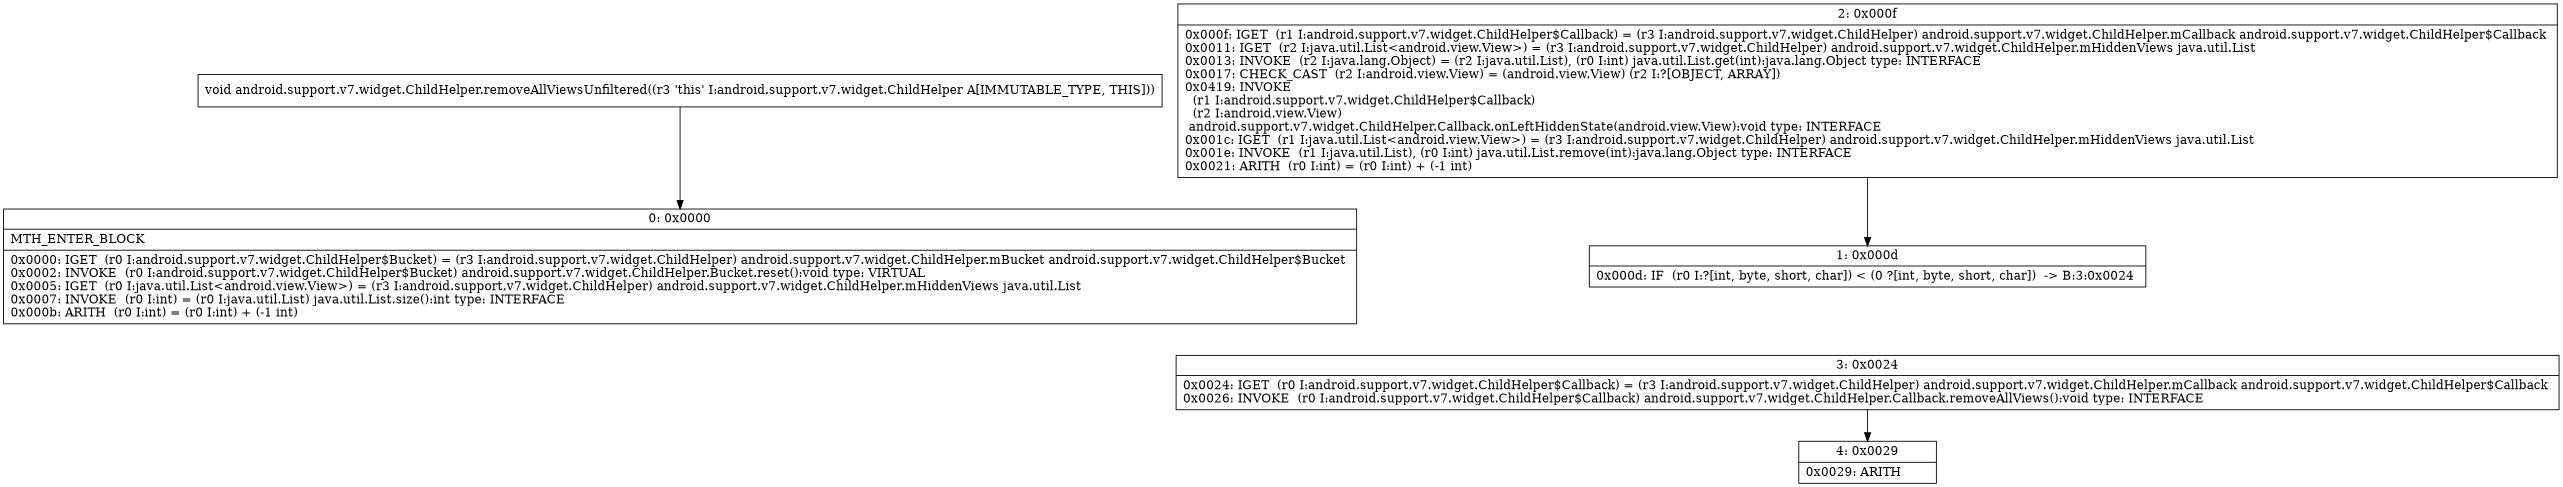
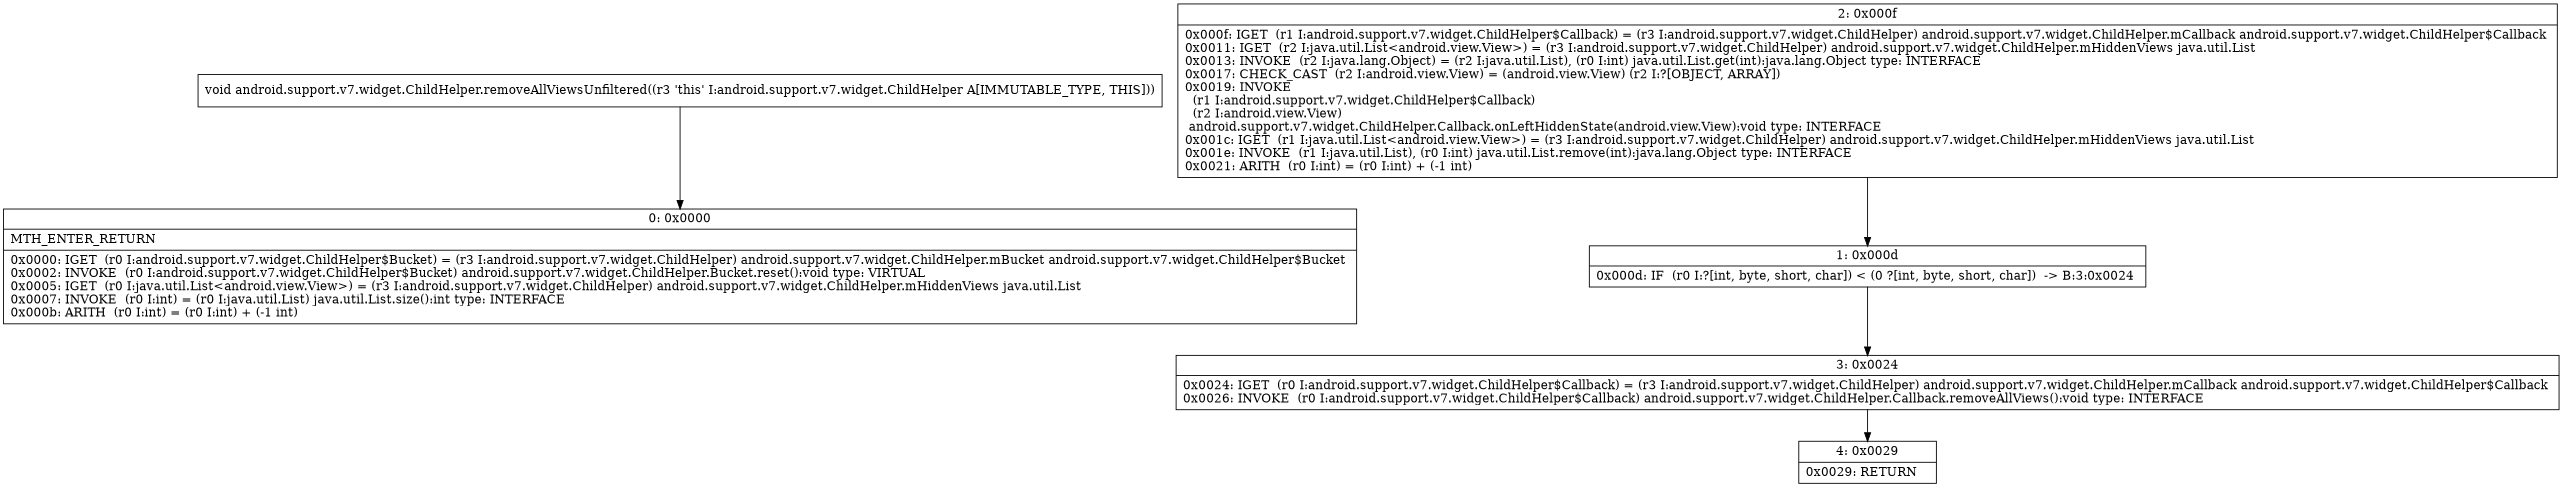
node "2: 0x000f": text "0x0419: INVOKE" -> "0x0019: INVOKE"
node "0: 0x0000": text "MTH_ENTER_BLOCK" -> "MTH_ENTER_RETURN"
edge "1: 0x000d" -> "3: 0x0024": added
node "4: 0x0029": text "0x0029: ARITH" -> "0x0029: RETURN"
